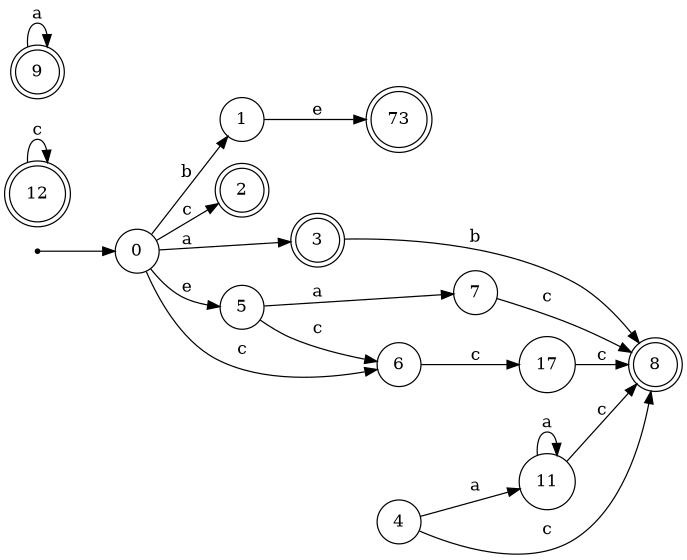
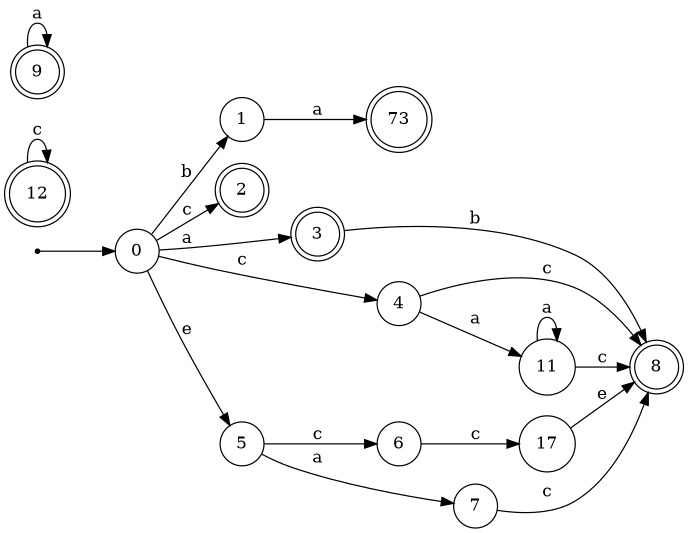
edge "1" -> "73": label "e" -> "a"
edge "17" -> "8": label "c" -> "e"
edge "0" -> "6": now "0" -> "4"
